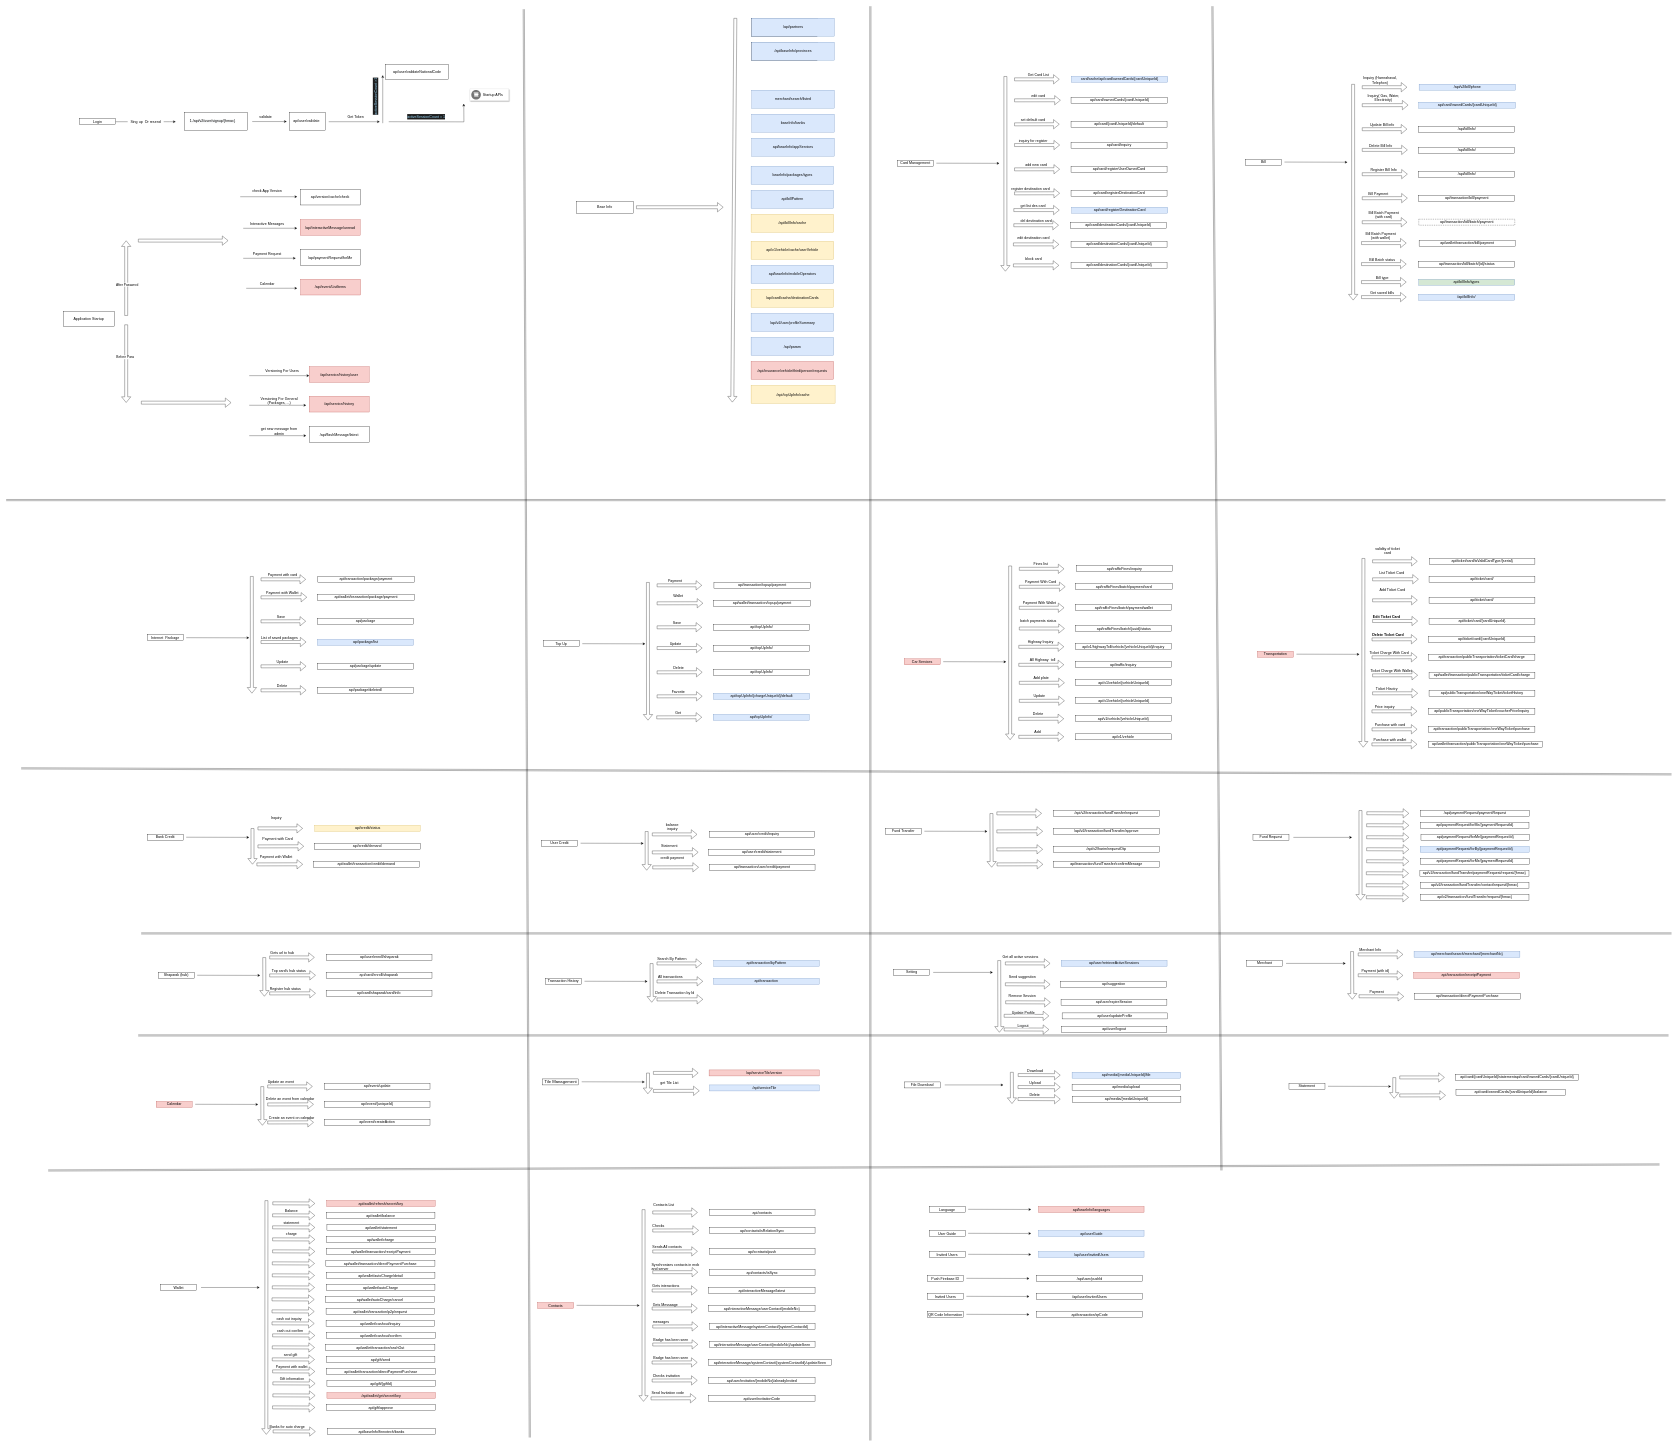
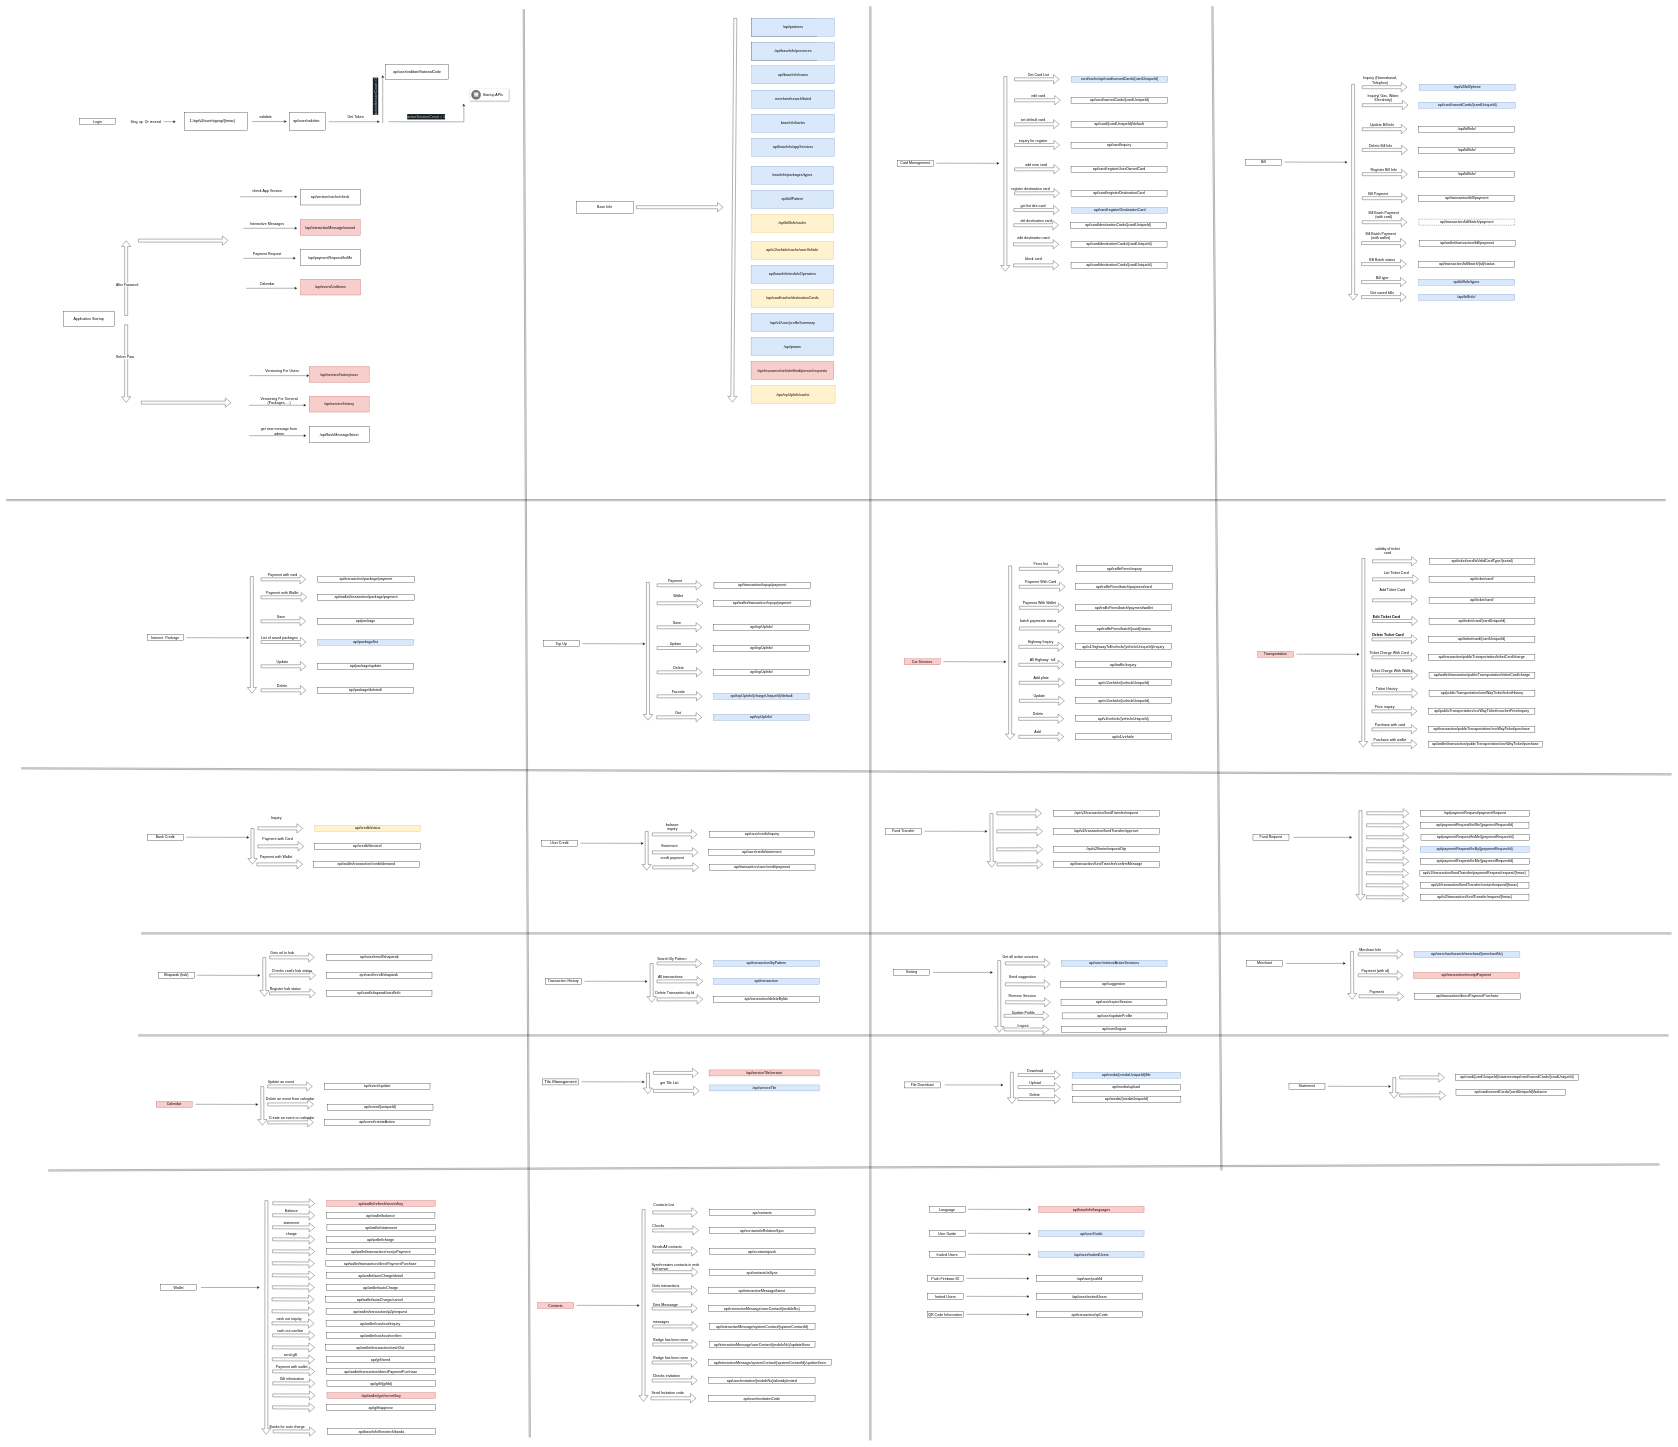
node "api/baseInfo/towns": added
edge "Login" -- "Sing up Or resend": removed
node "api/billInfo/types": fillcolor #d5e8d4 -> #dae8fc
node "List Ticket Card": moved (1392, 573) -> (1396, 573)
node "Top card's hub status": label "Top card's hub status" -> "Checks card's hub status"
node "api/transaction/deleteByIds": added
node "api/event/{uniqueId}": moved (377, 1104) -> (380, 1107)
